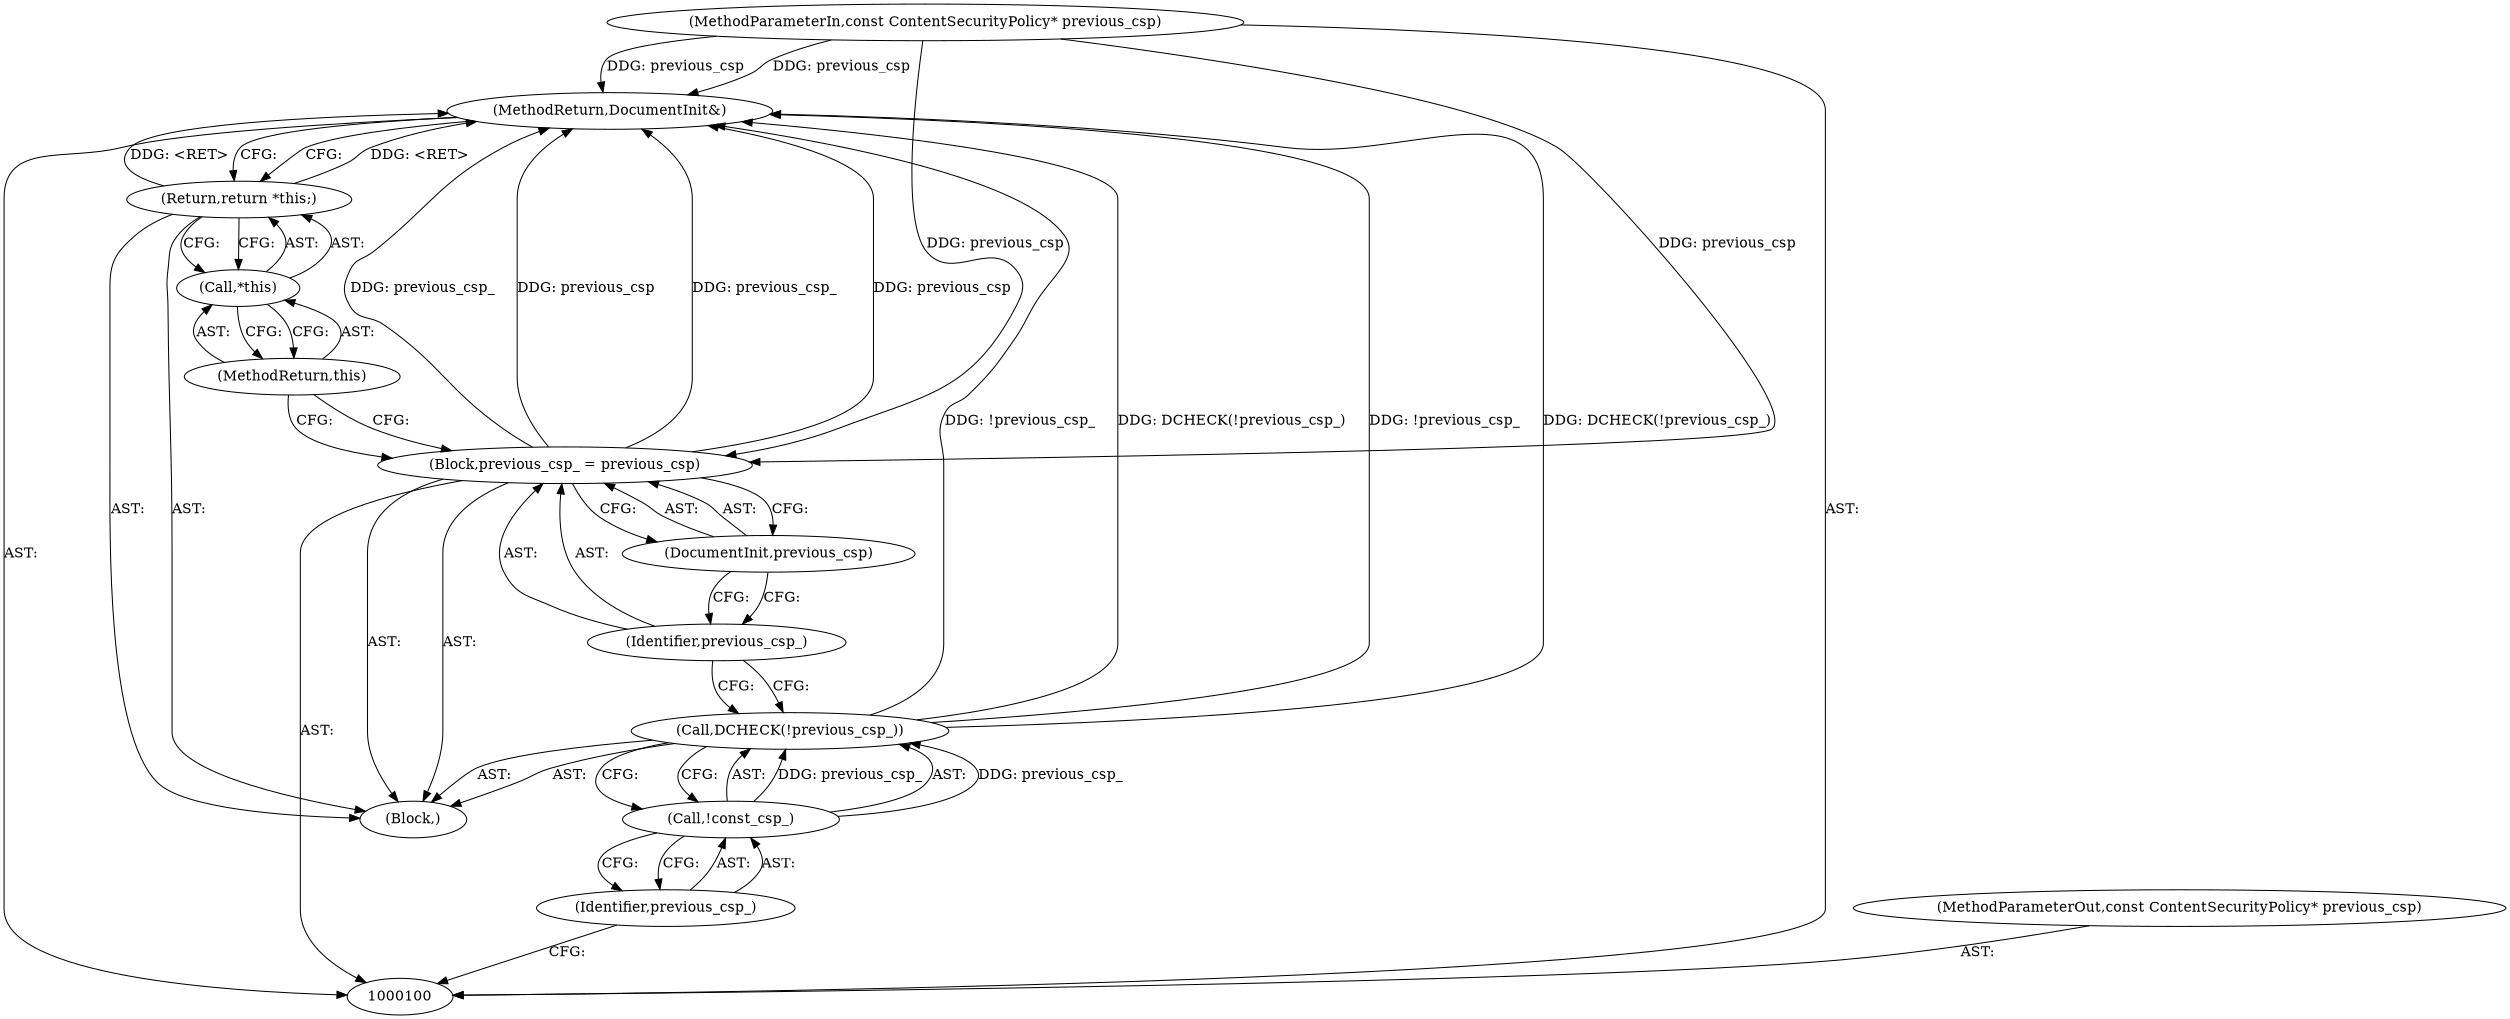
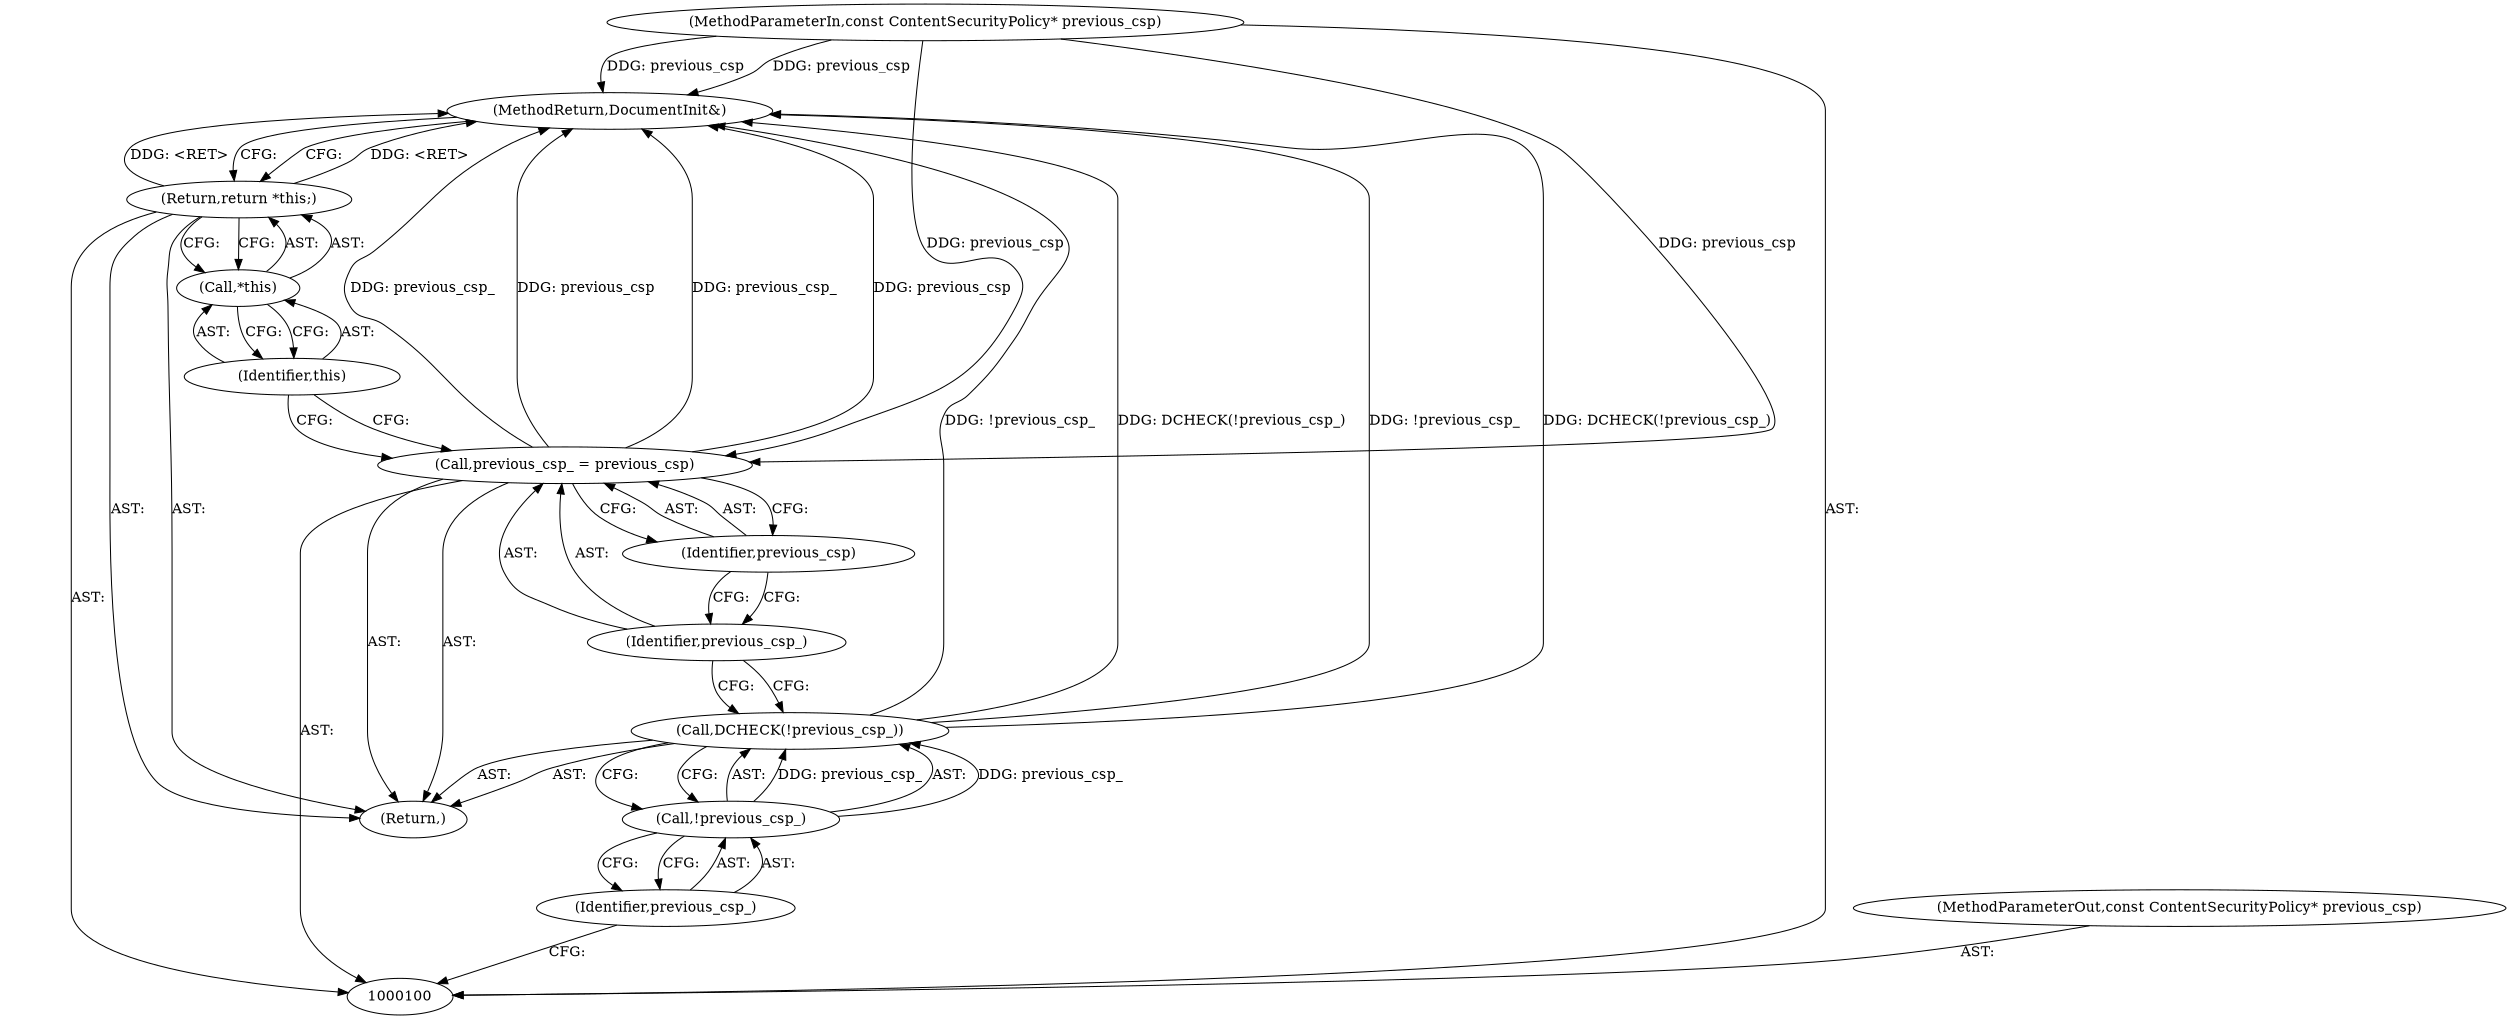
node "(MethodReturn,this)": label "(MethodReturn,this)" -> "(Identifier,this)"
node "(Block,previous_csp_ = previous_csp)": label "(Block,previous_csp_ = previous_csp)" -> "(Call,previous_csp_ = previous_csp)"
edge "(MethodReturn,DocumentInit&)" -> "1000100": now "(Return,return *this;)" -> "1000100"
node "(DocumentInit,previous_csp)": label "(DocumentInit,previous_csp)" -> "(Identifier,previous_csp)"
node "(Block,)": label "(Block,)" -> "(Return,)"
node "(Call,!const_csp_)": label "(Call,!const_csp_)" -> "(Call,!previous_csp_)"
